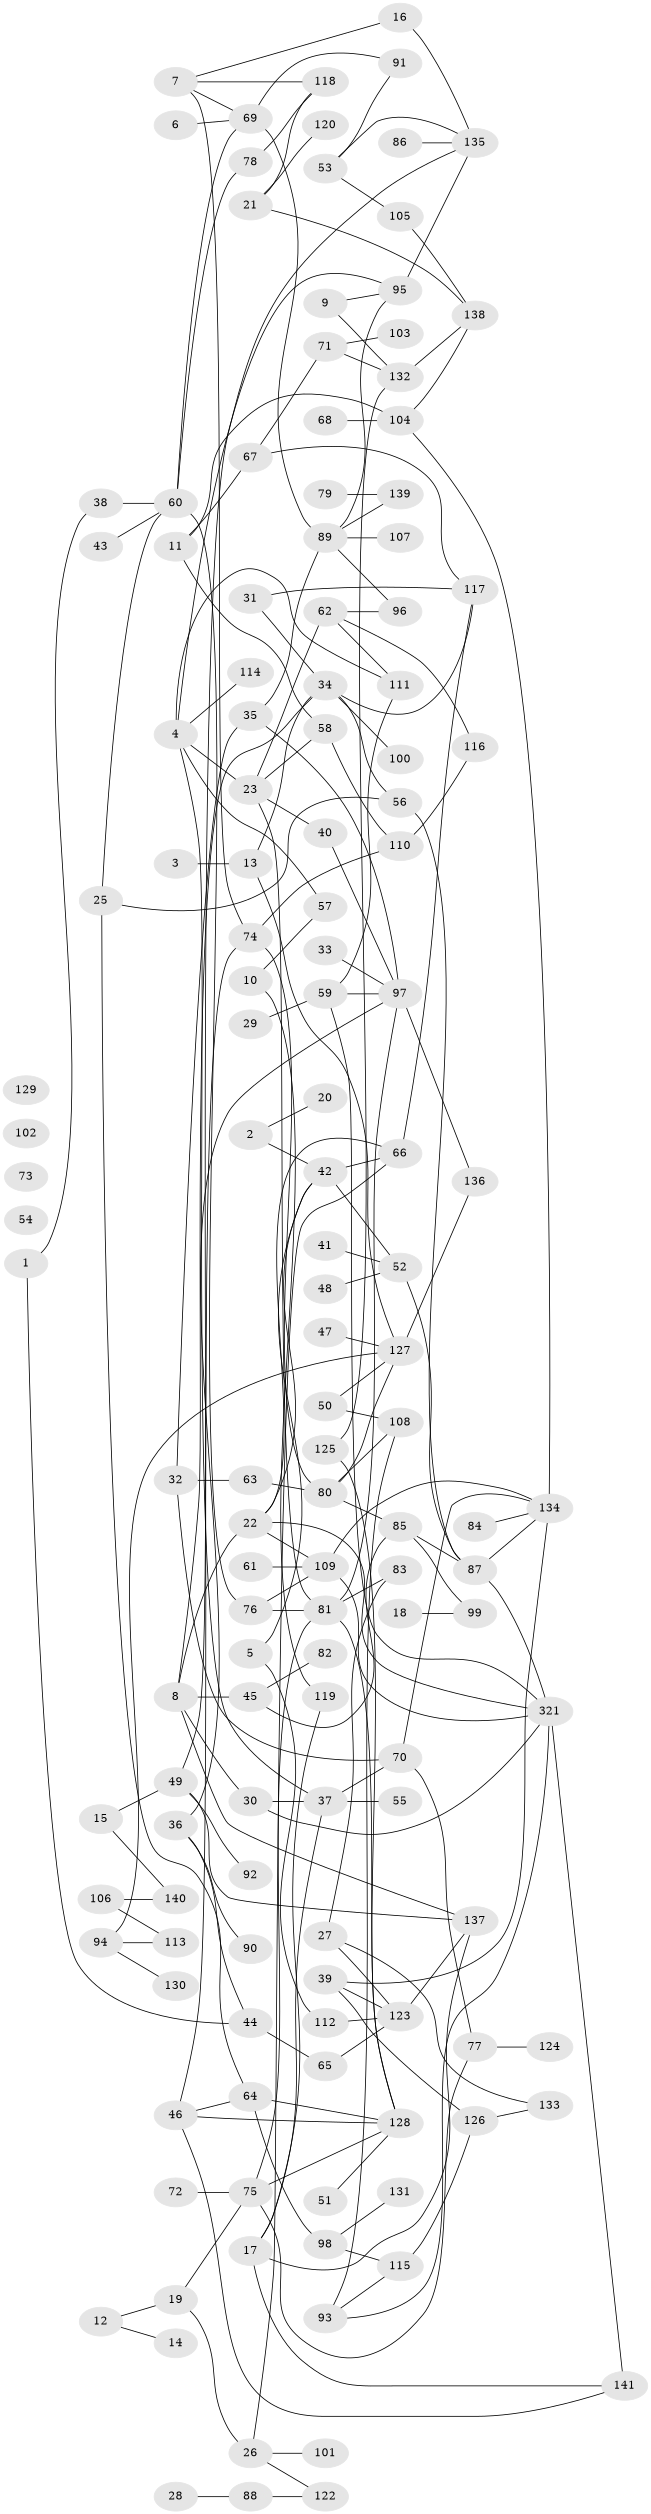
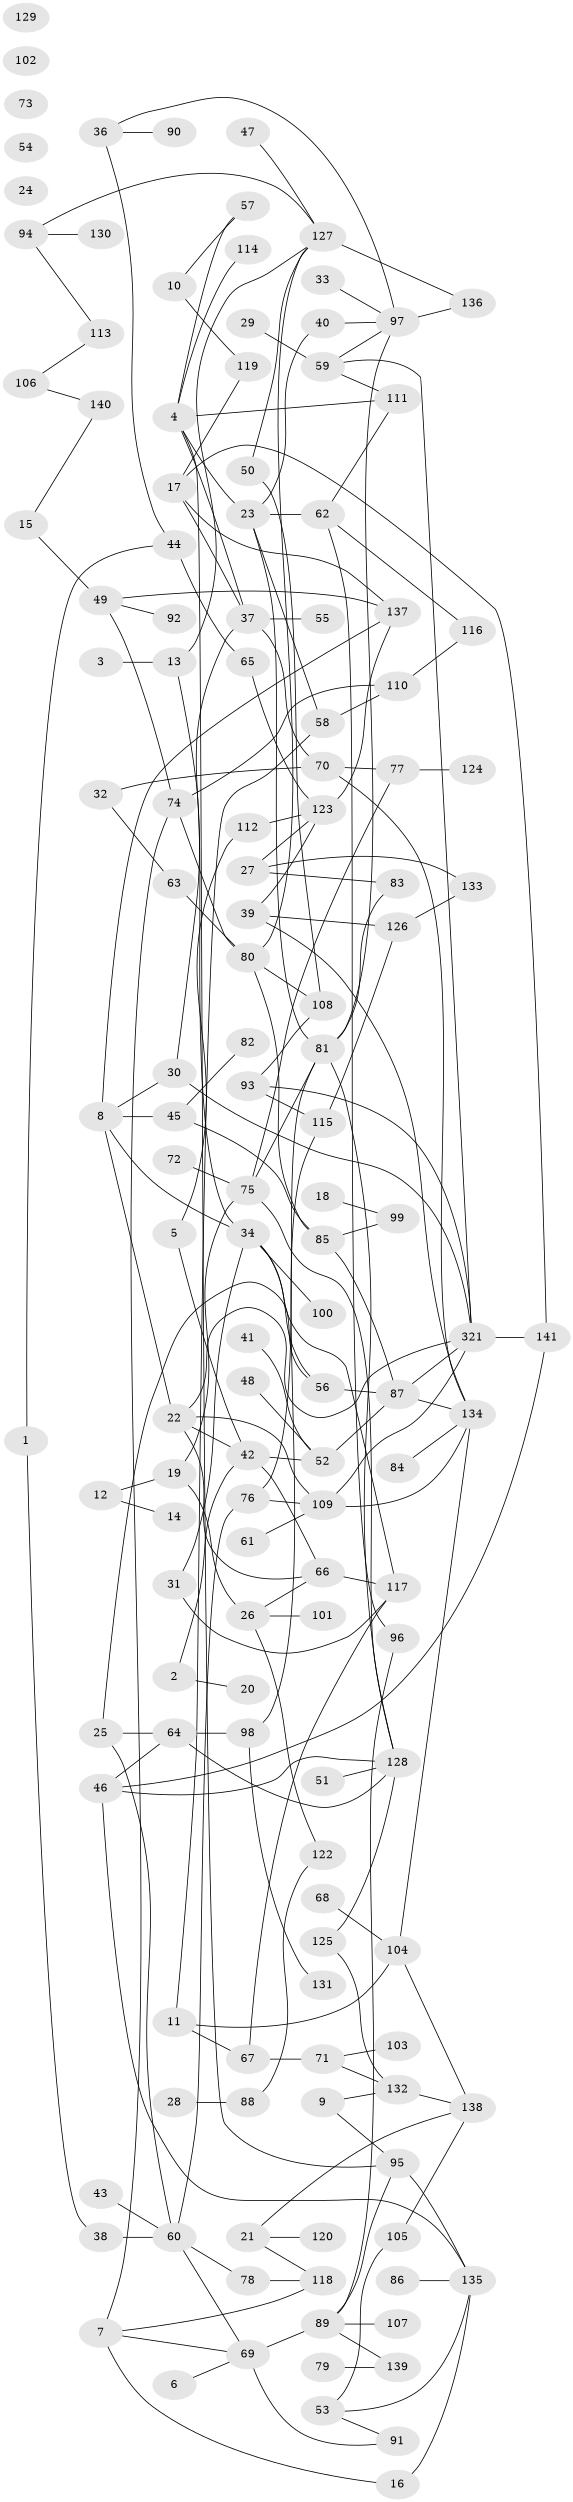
node "24": added
node "35": removed
